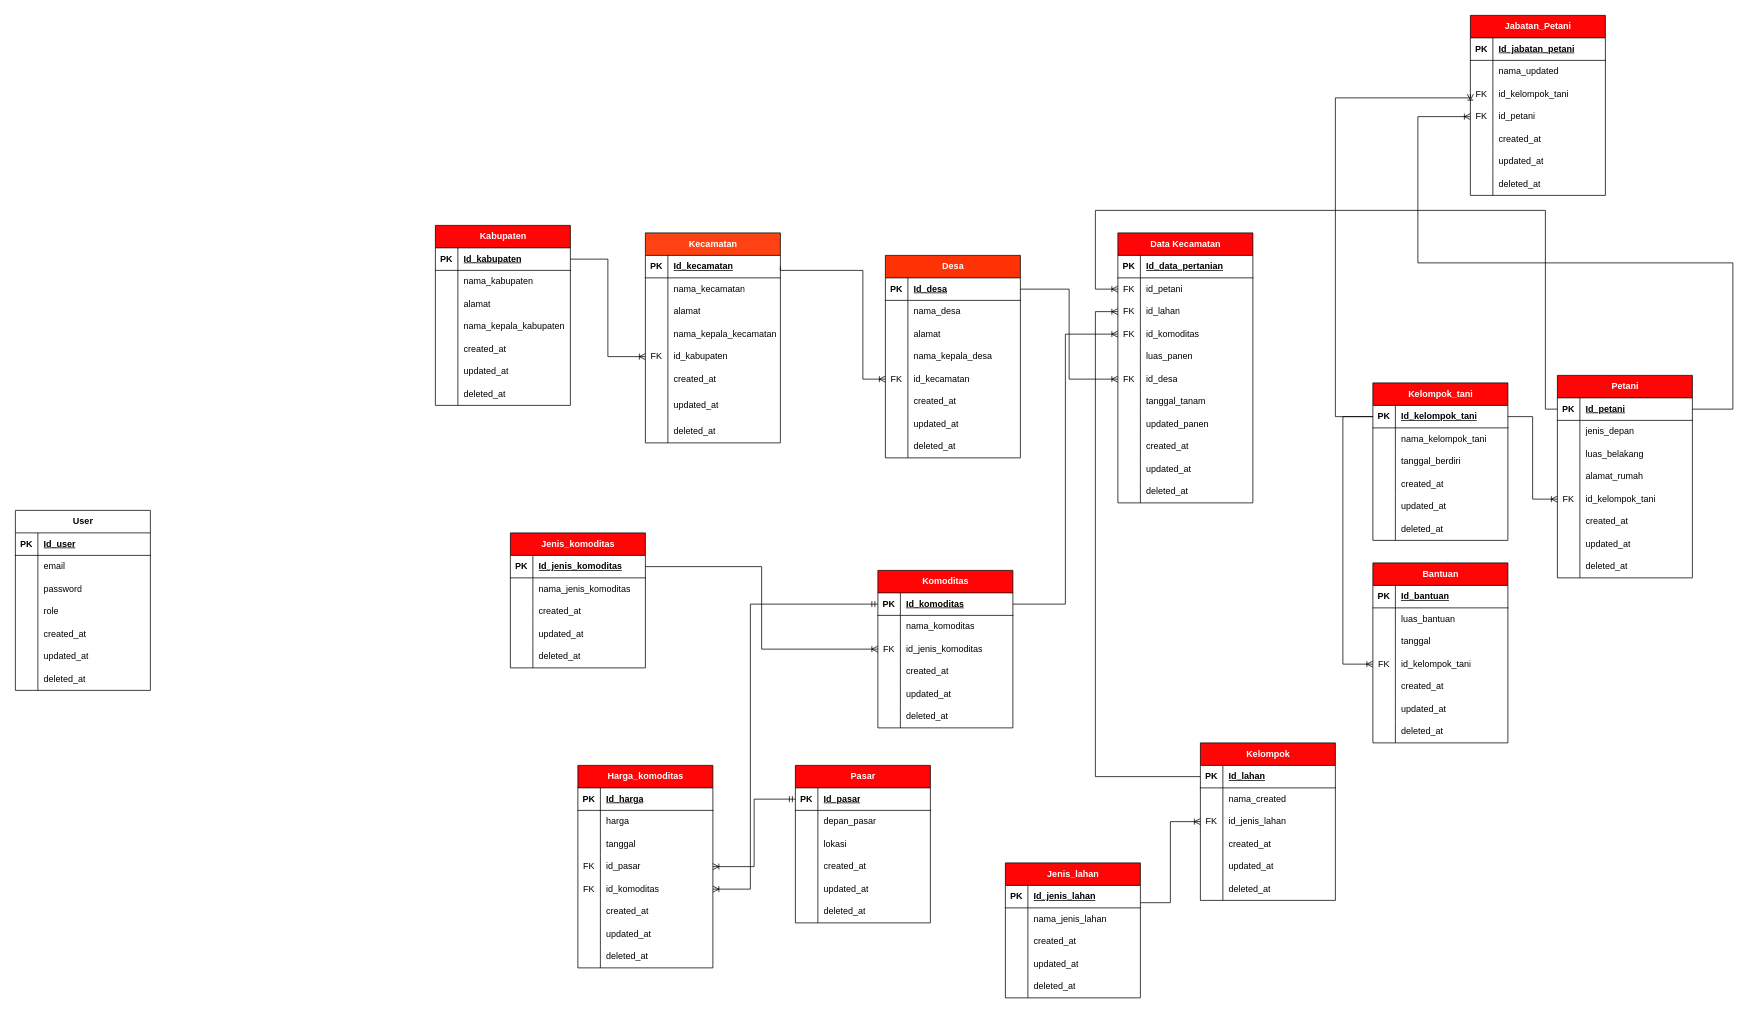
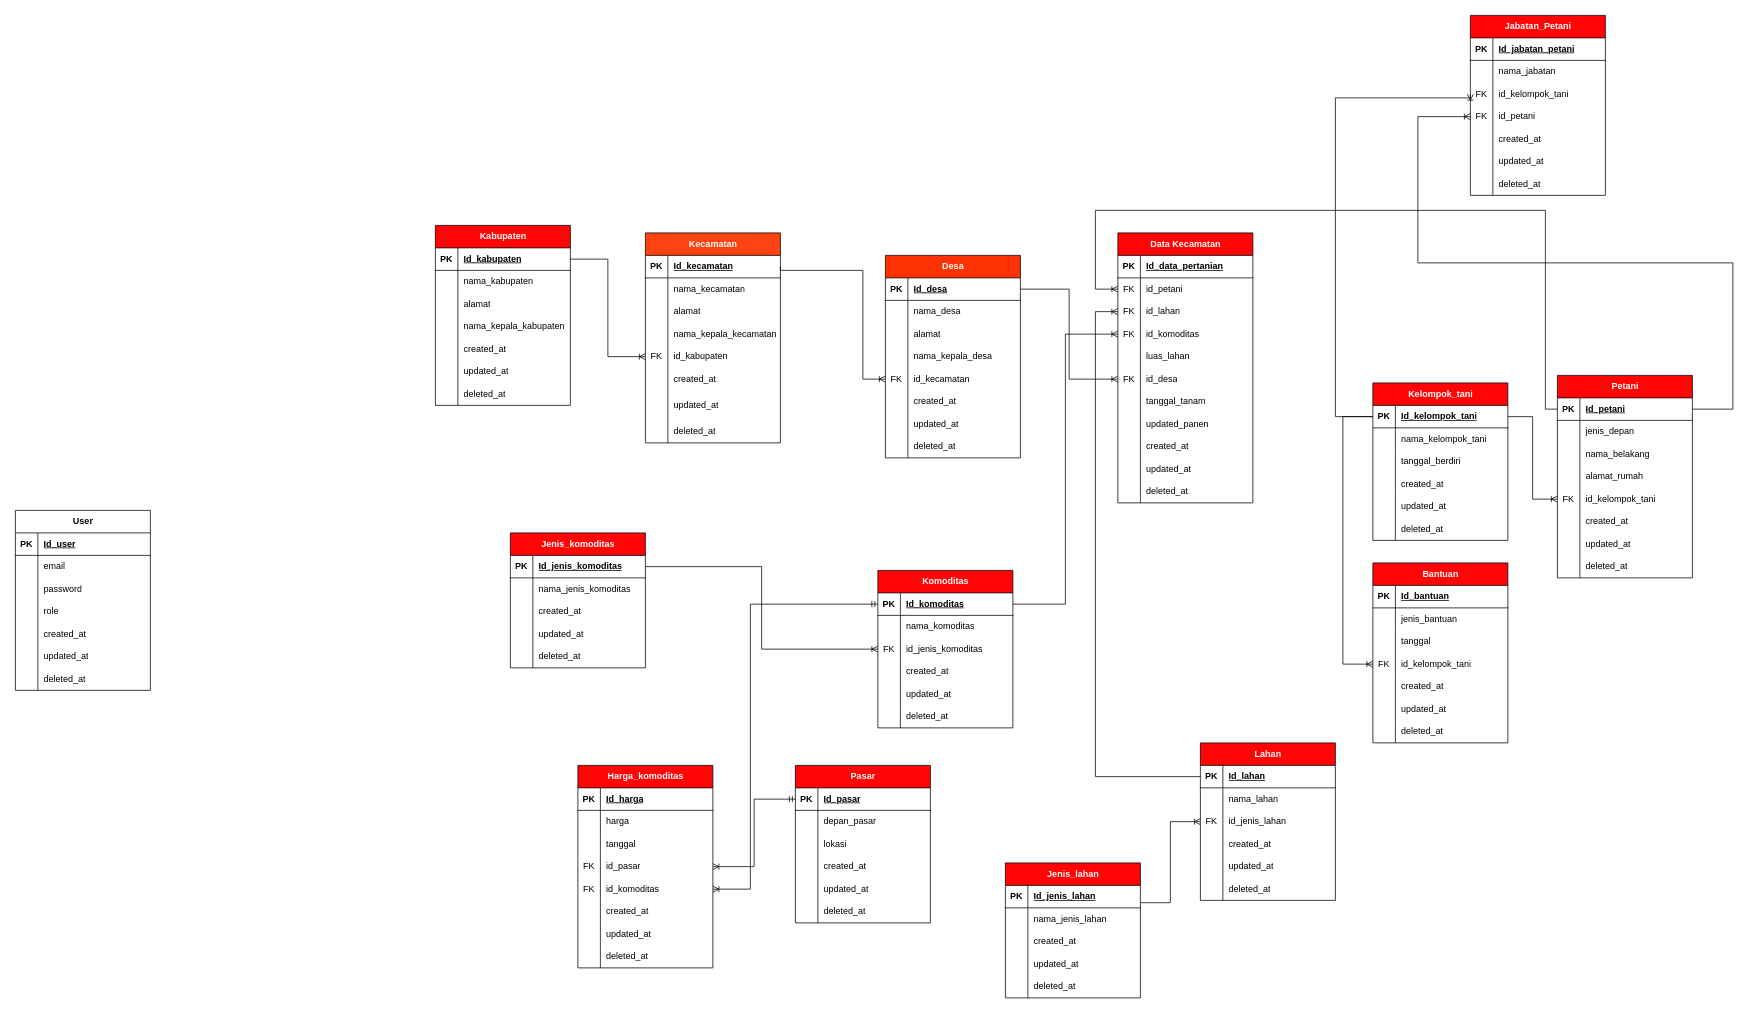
node "nama_updated": label "nama_updated" -> "nama_jabatan"
node "luas_panen": label "luas_panen" -> "luas_lahan"
node "luas_belakang": label "luas_belakang" -> "nama_belakang"
node "luas_bantuan": label "luas_bantuan" -> "jenis_bantuan"
node "Kelompok": label "Kelompok" -> "Lahan"
node "nama_created": label "nama_created" -> "nama_lahan"
